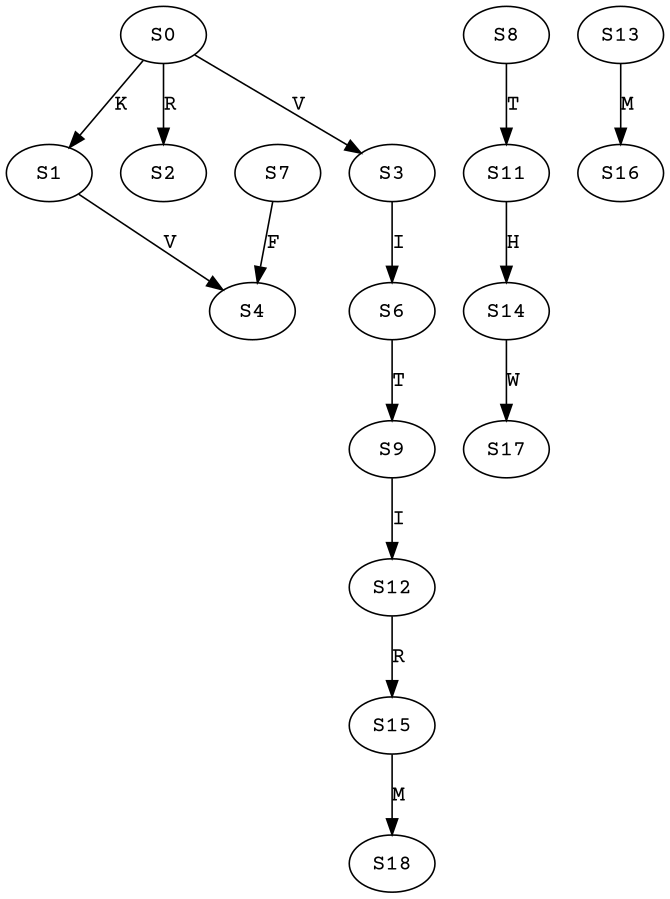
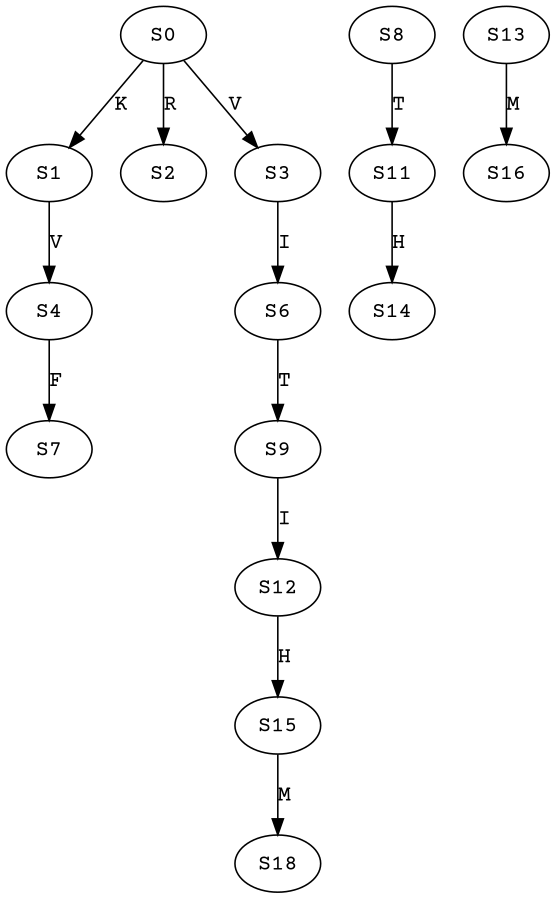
edge "S7" -> "S4": reversed
node "S17": removed
edge "S12" -> "S15": label "R" -> "H"
